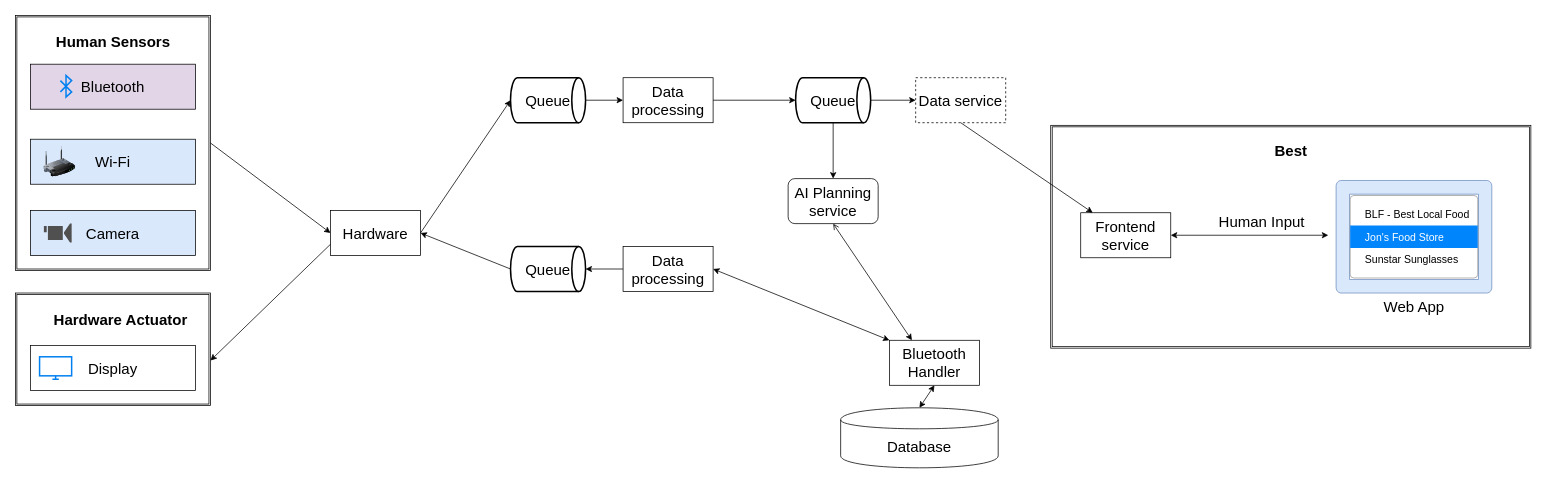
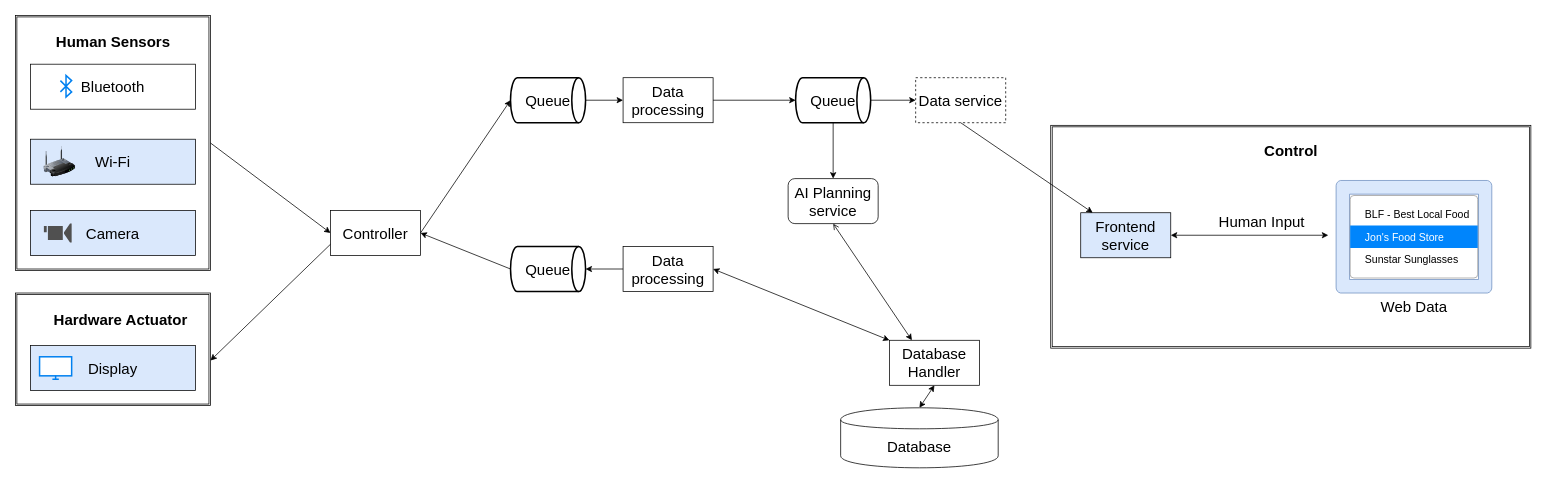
node "Bluetooth": fillcolor #e1d5e7 -> #ffffff
node "Best": label "Best" -> "Control"
node "Hardware": label "Hardware" -> "Controller"
node "Frontend service": fillcolor #ffffff -> #dae8fc
node "Web App": label "Web App" -> "Web Data"
node "Bluetooth Handler": label "Bluetooth Handler" -> "Database Handler"
node "Display": fillcolor #ffffff -> #dae8fc
